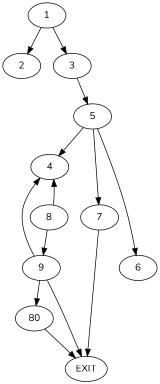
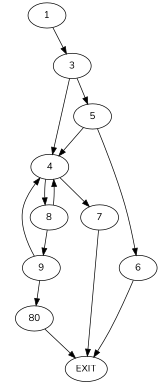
node "2": removed
edge "3" -> "4": added
edge "5" -> "7": now "4" -> "7"
edge "4" -> "8": added
edge "9" -> "EXIT": now "6" -> "EXIT"
